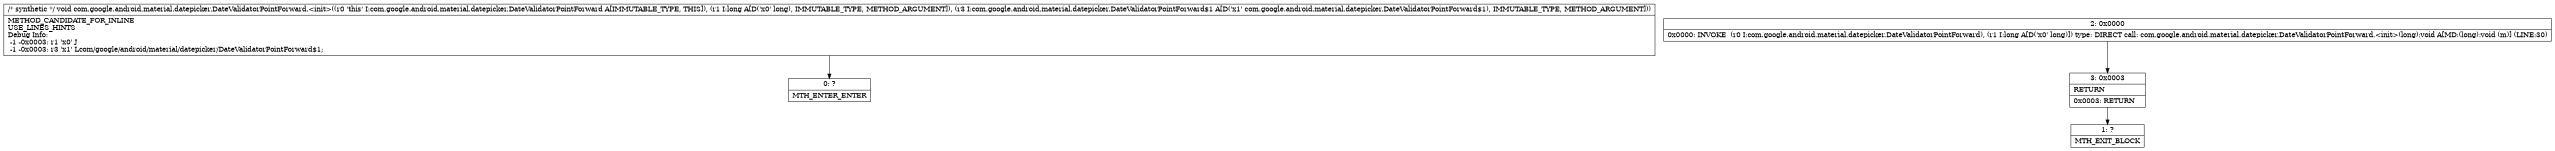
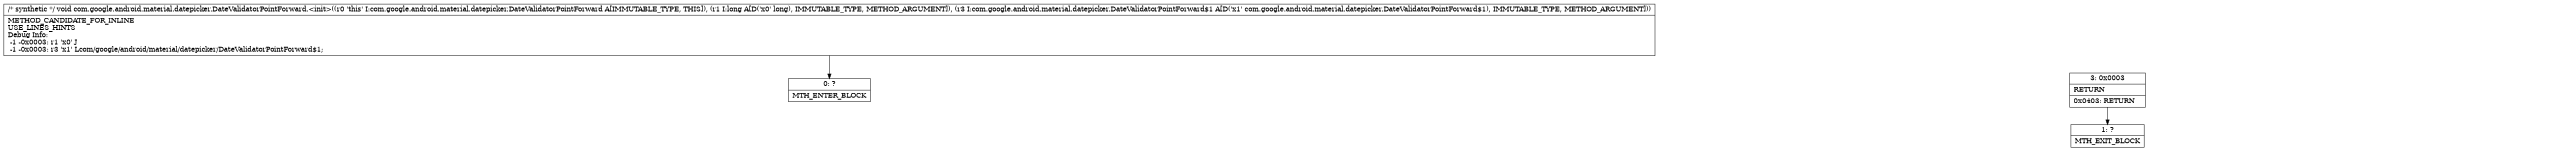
node "2: 0x0000": removed
node "0: ?": text "MTH_ENTER_ENTER" -> "MTH_ENTER_BLOCK"
node "3: 0x0003": text "0x0003: RETURN" -> "0x0403: RETURN"
